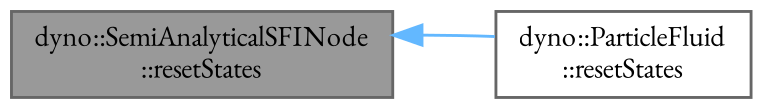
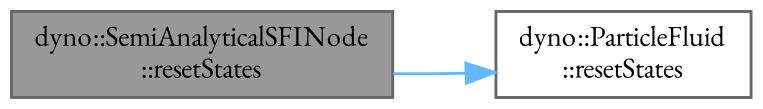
edge "dyno::ParticleFluid ::resetStates" -> "dyno::SemiAnalyticalSFINode ::resetStates": reversed
